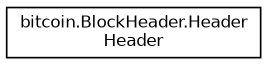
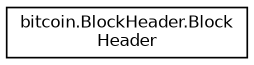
node "bitcoin.BlockHeader.Header Header": label "bitcoin.BlockHeader.Header Header" -> "bitcoin.BlockHeader.Block Header"
